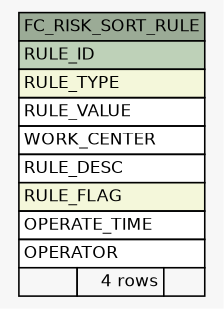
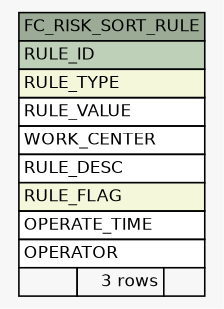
node "FC_RISK_SORT_RULE": text "4 rows" -> "3 rows"
